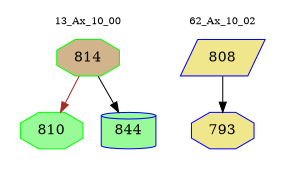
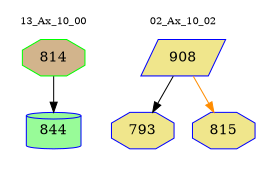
cluster "62_Ax_10_02": label "62_Ax_10_02" -> "02_Ax_10_02"
node "808": label "808" -> "908"
node "810": removed
node "815": added
